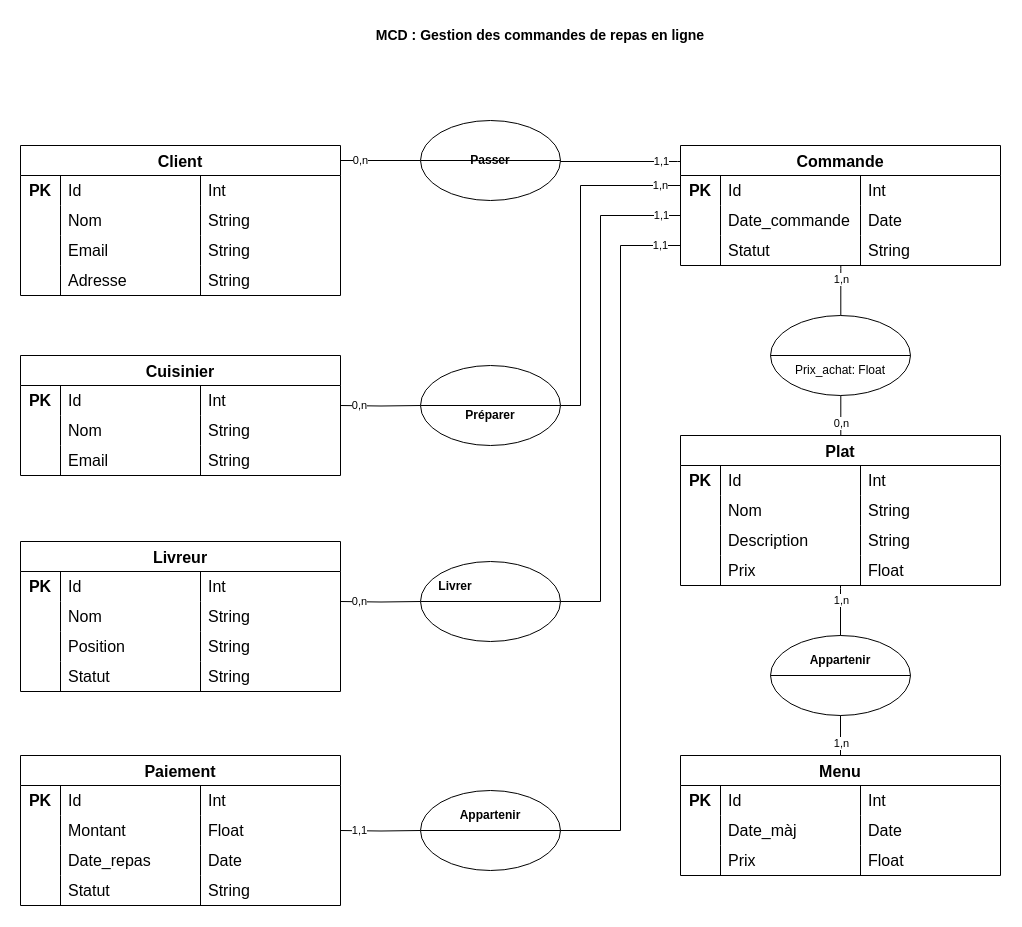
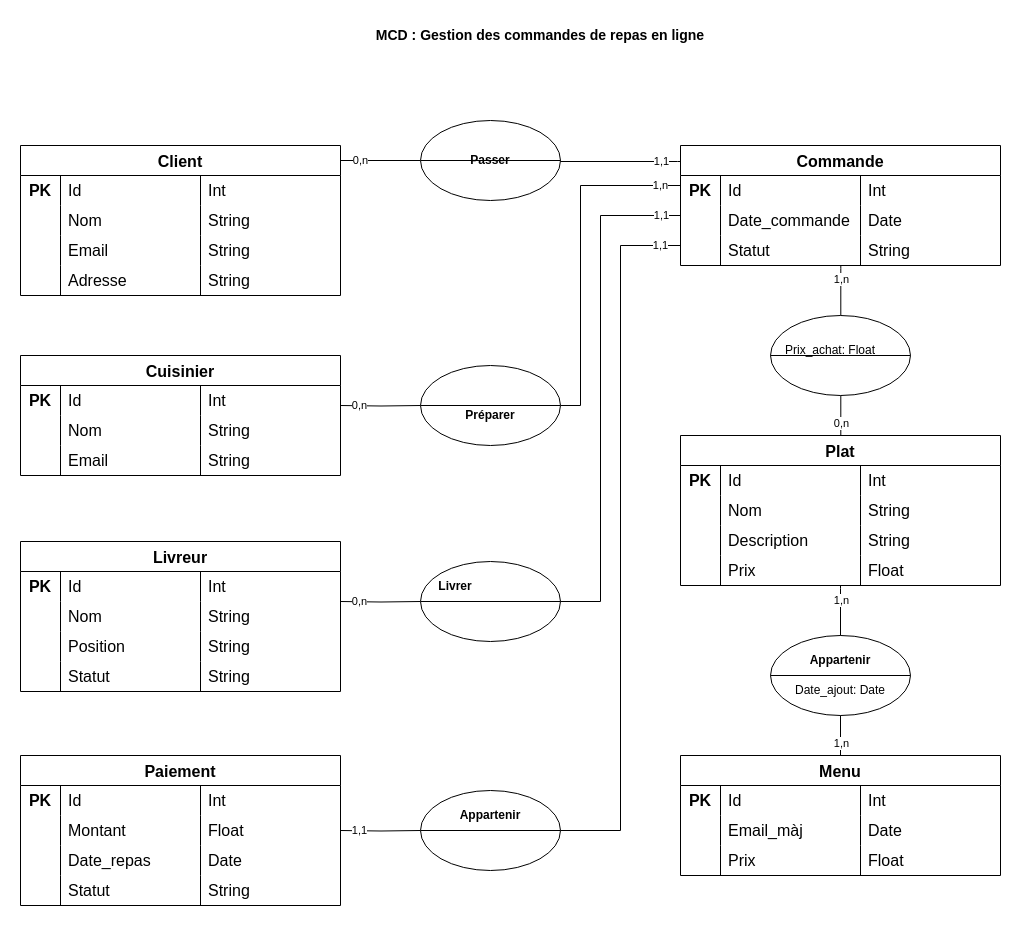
node "Prix_achat: Float": moved (841, 371) -> (831, 351)
node "Date_ajout: Date": added
node "Date_màj": label "Date_màj" -> "Email_màj"
